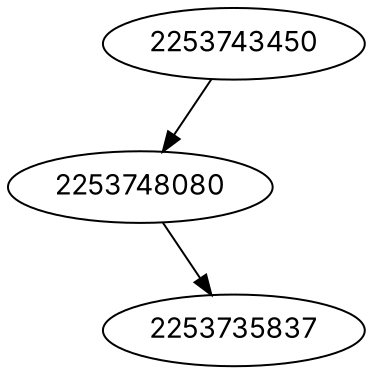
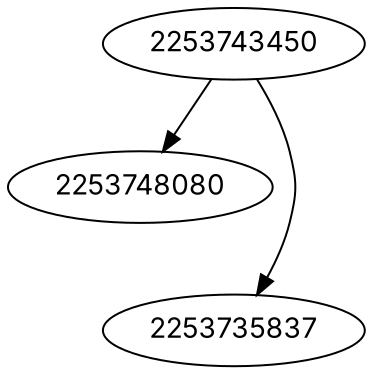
edge "2253748080" -> "2253735837": now "2253743450" -> "2253735837"
